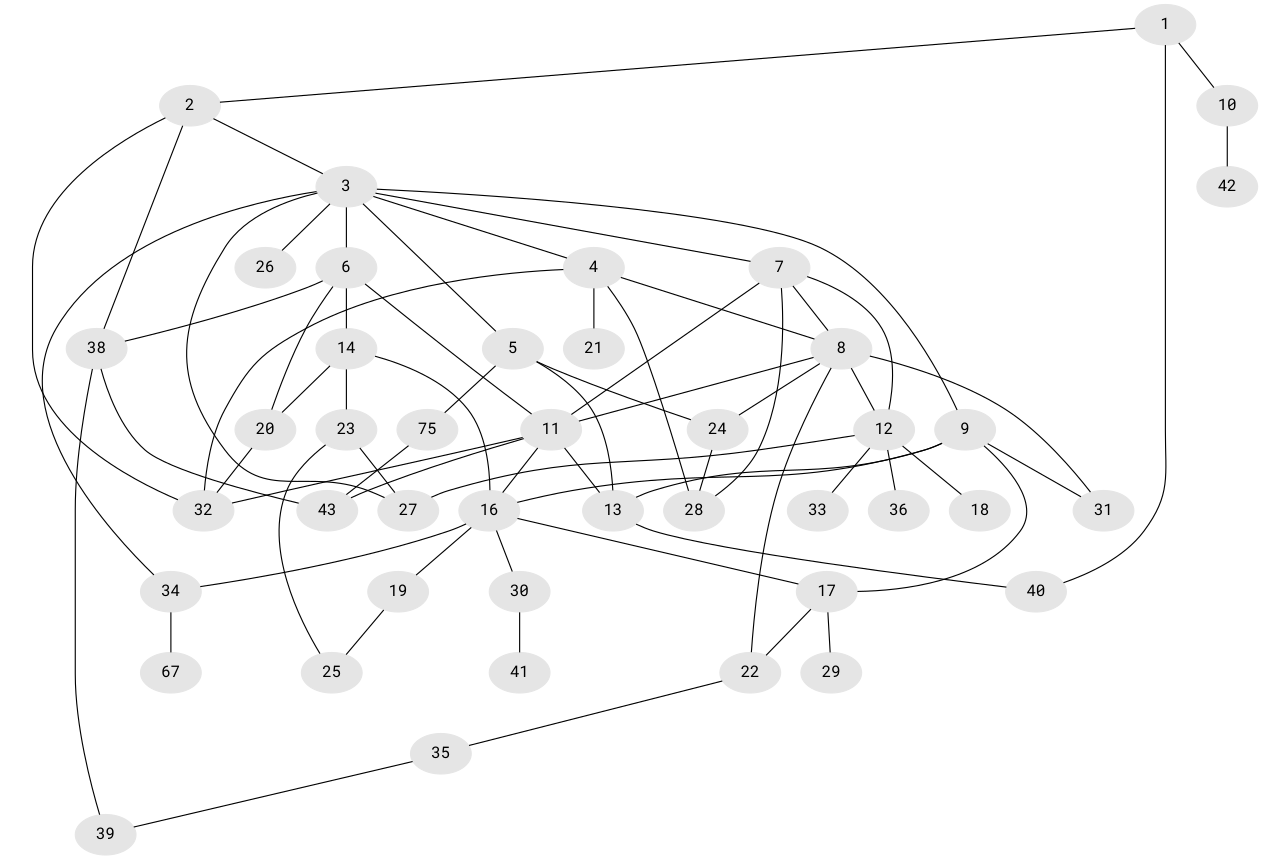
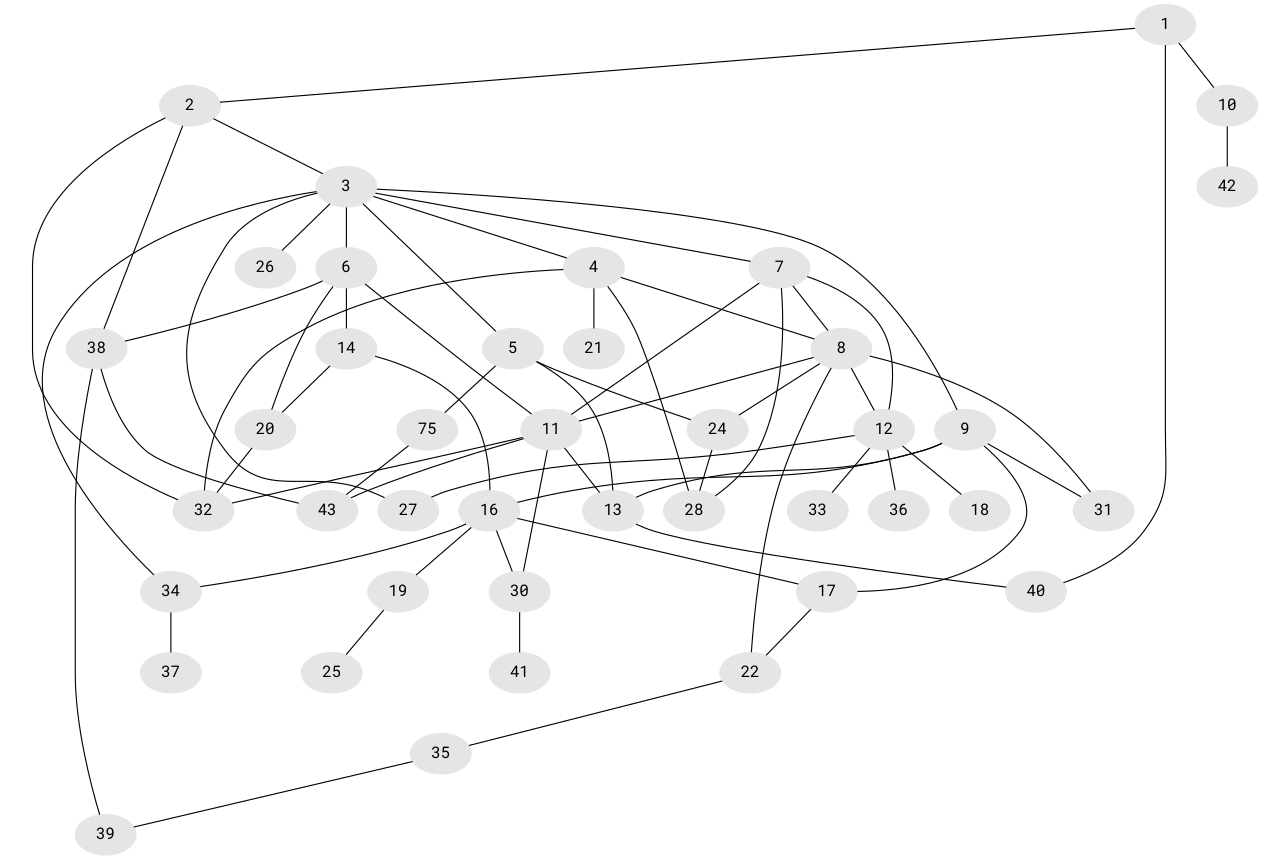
node "23": removed
edge "11" -- "16": now "11" -- "30"
node "67": label "67" -> "37"
node "29": removed
